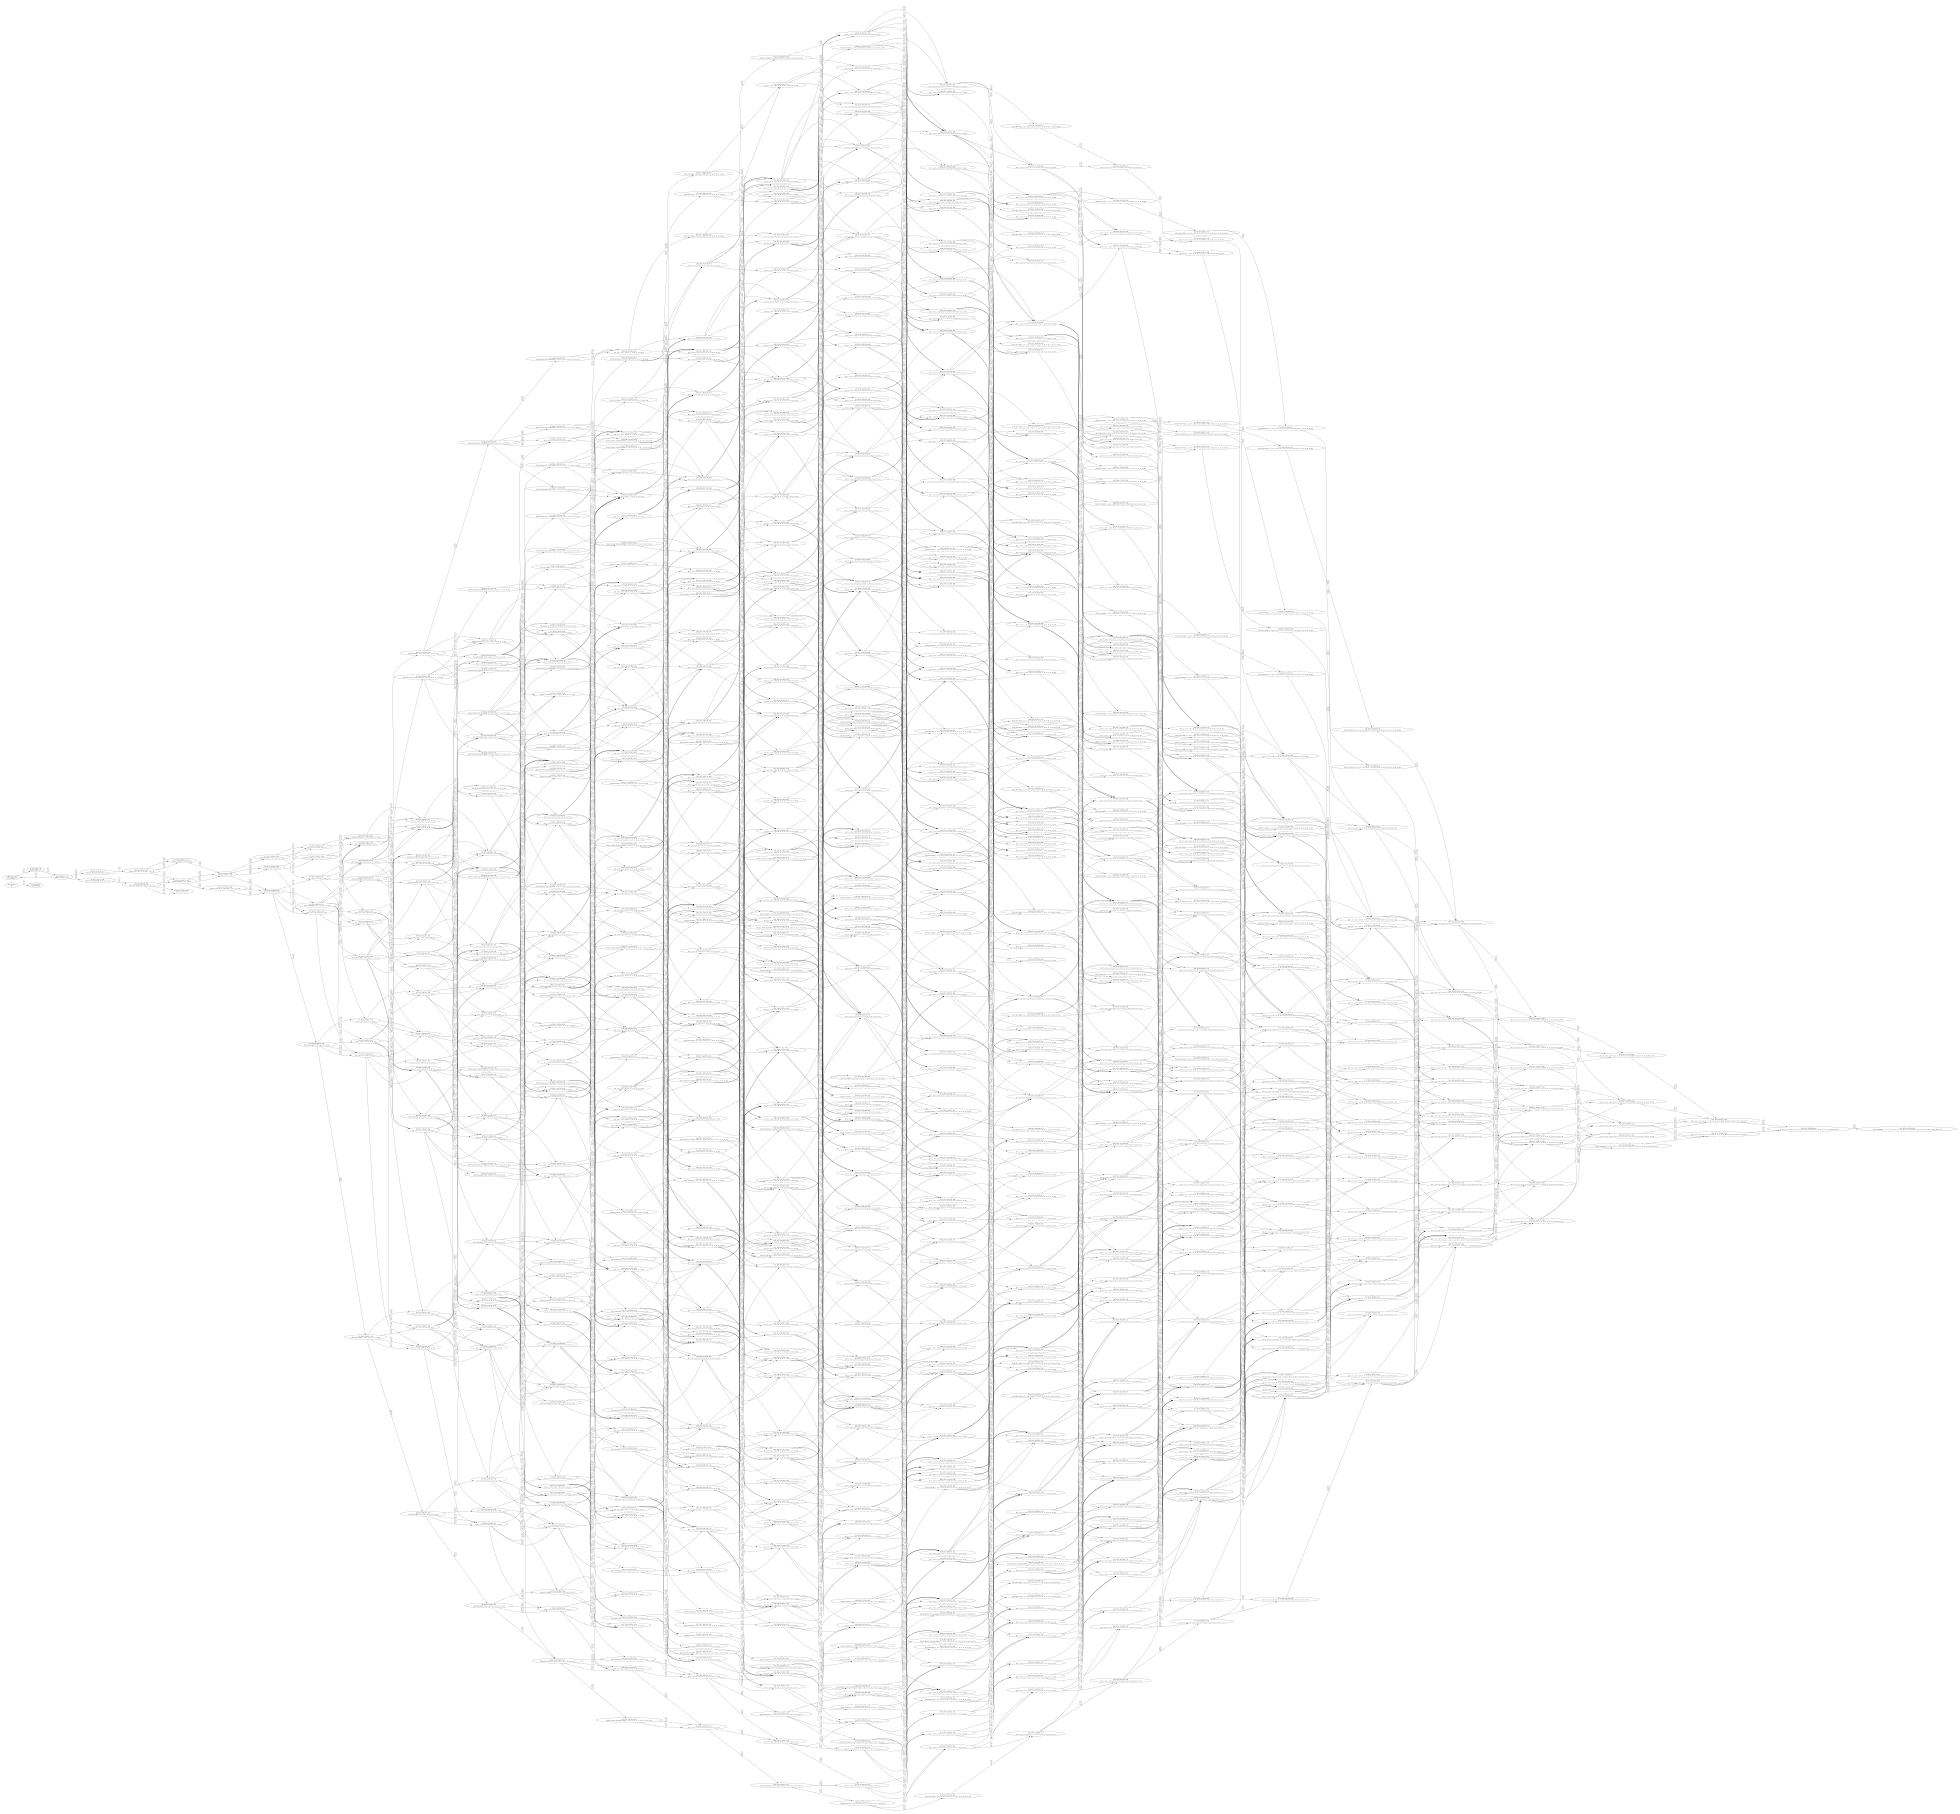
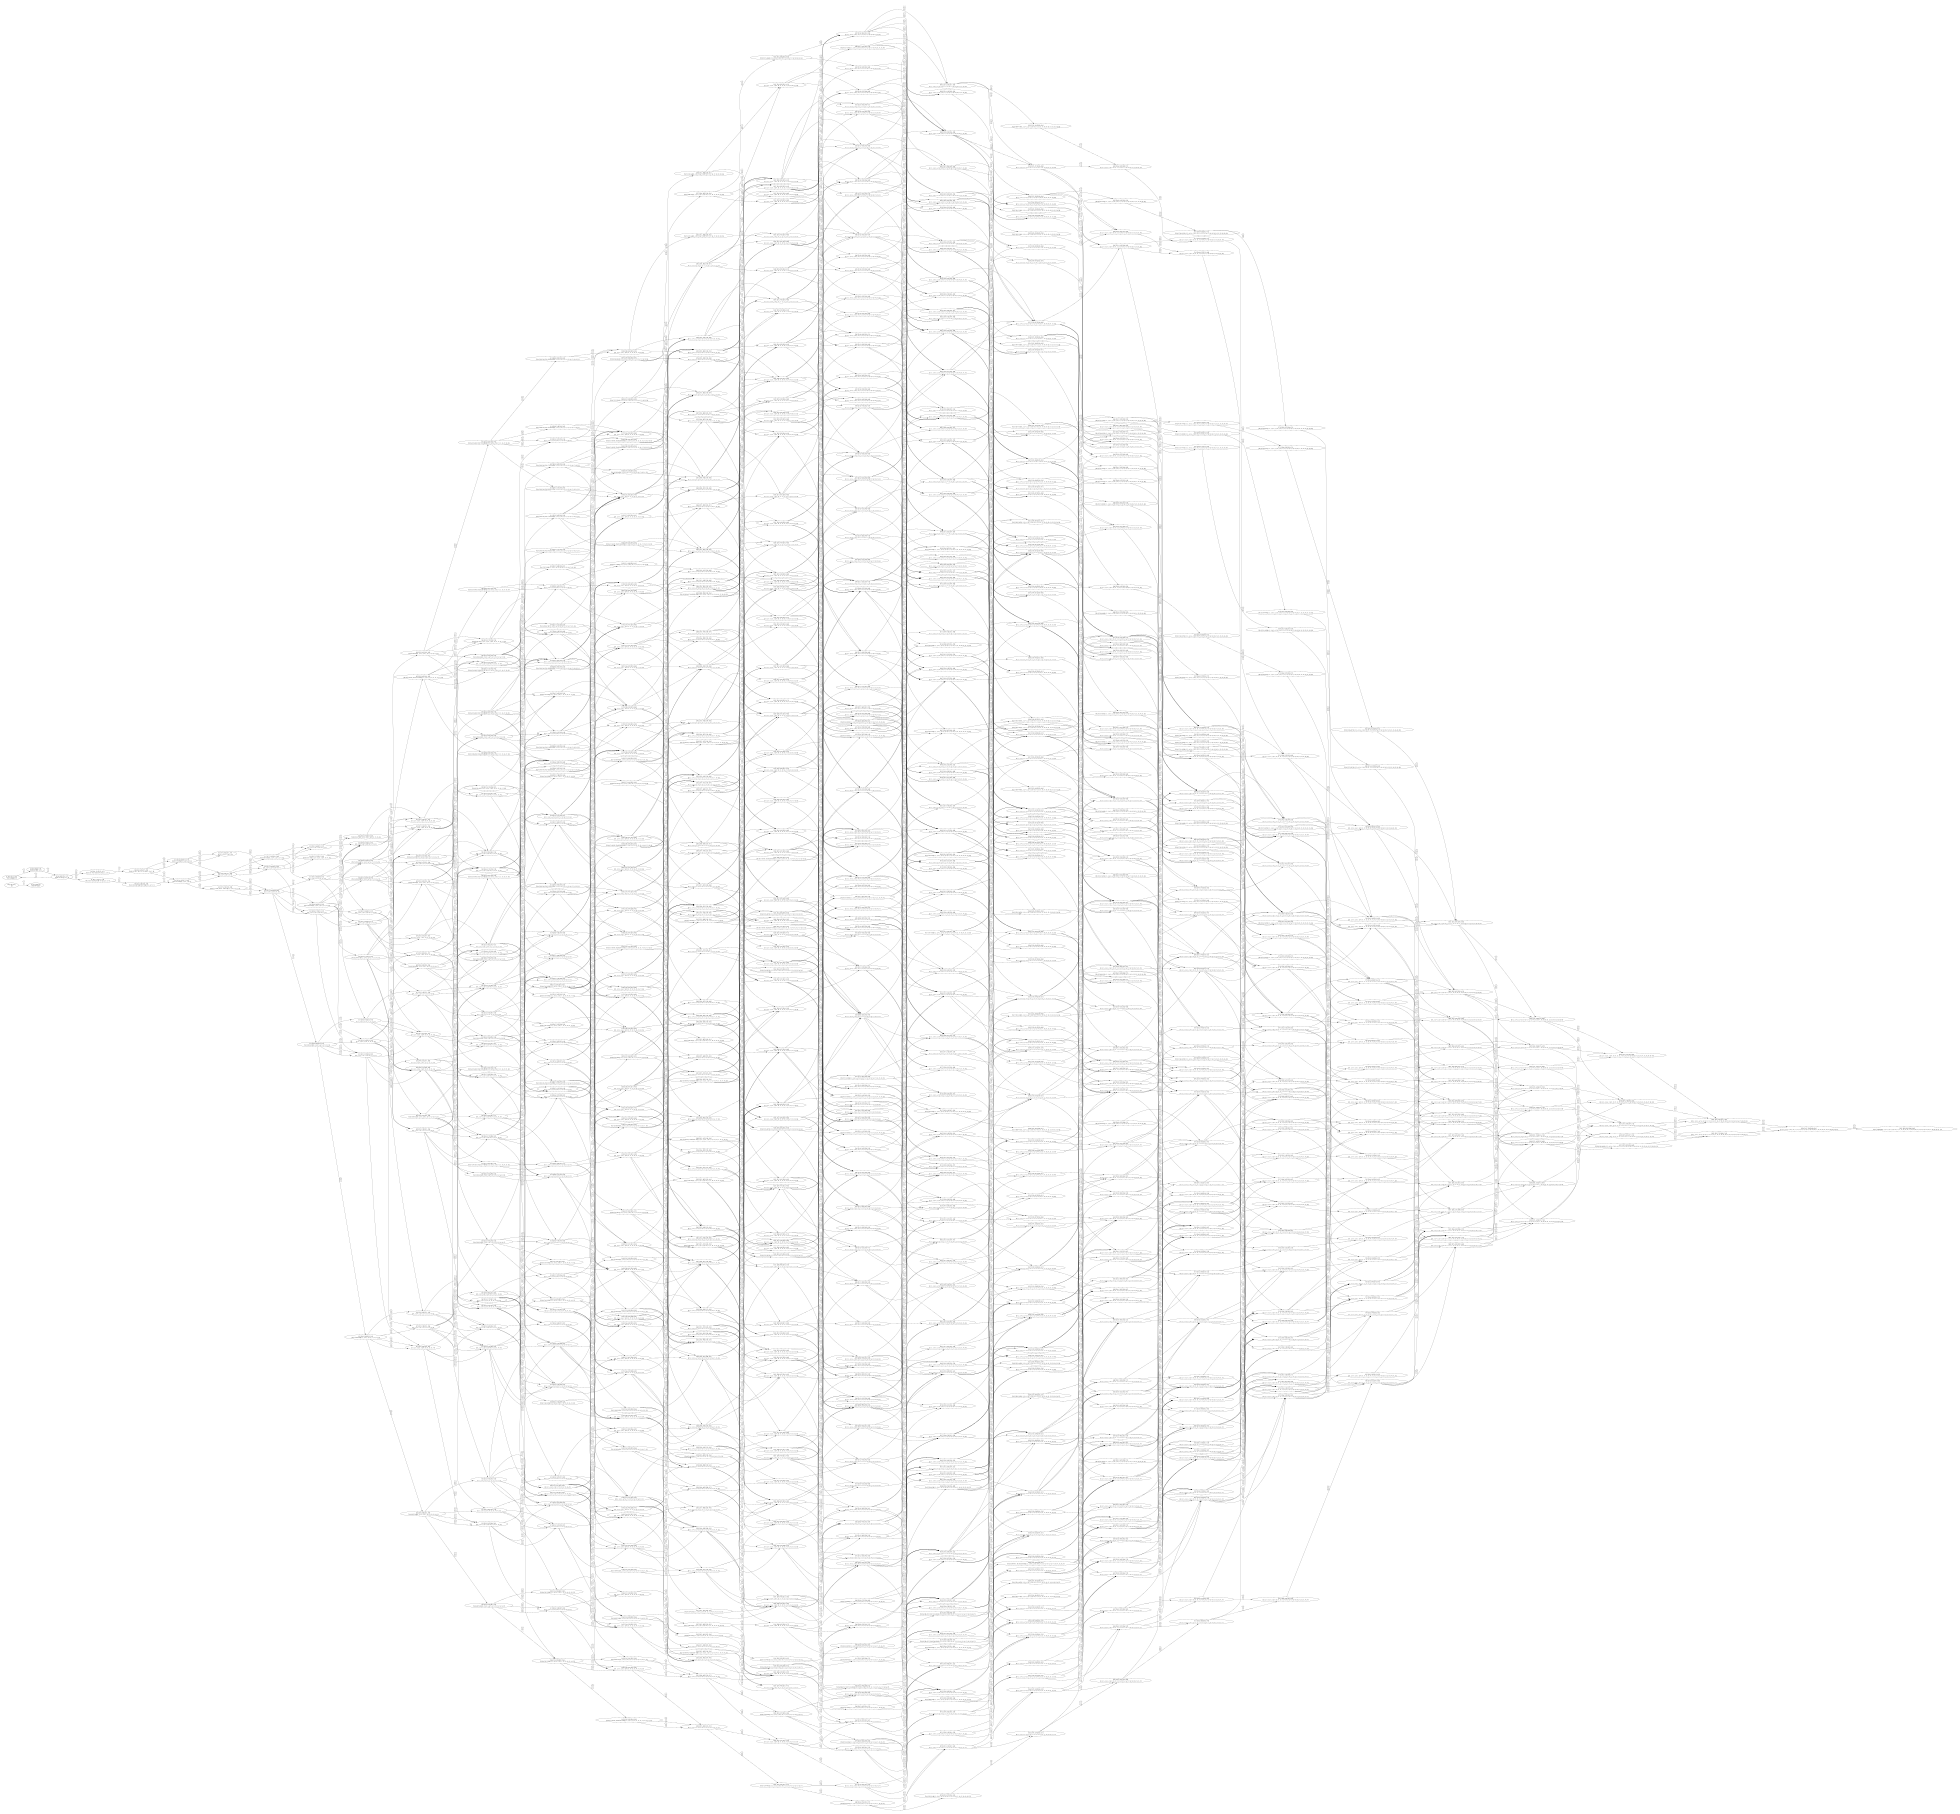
node "S15: [177, 202] [221, 277] {}{1, 2, 3, 4, 5, 6, 7, 8, 9, 10}": added
node "S12: [134, 170] [156, 213] {}{1, 2, 3, 4, 5, 6, 7, 11}": removed
